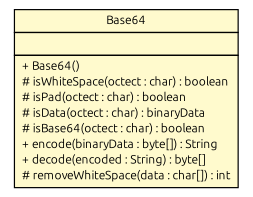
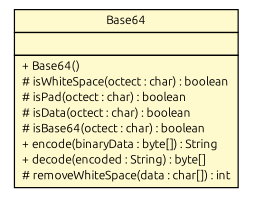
node "Base64": text "# isData(octect : char) : binaryData" -> "# isData(octect : char) : boolean"
